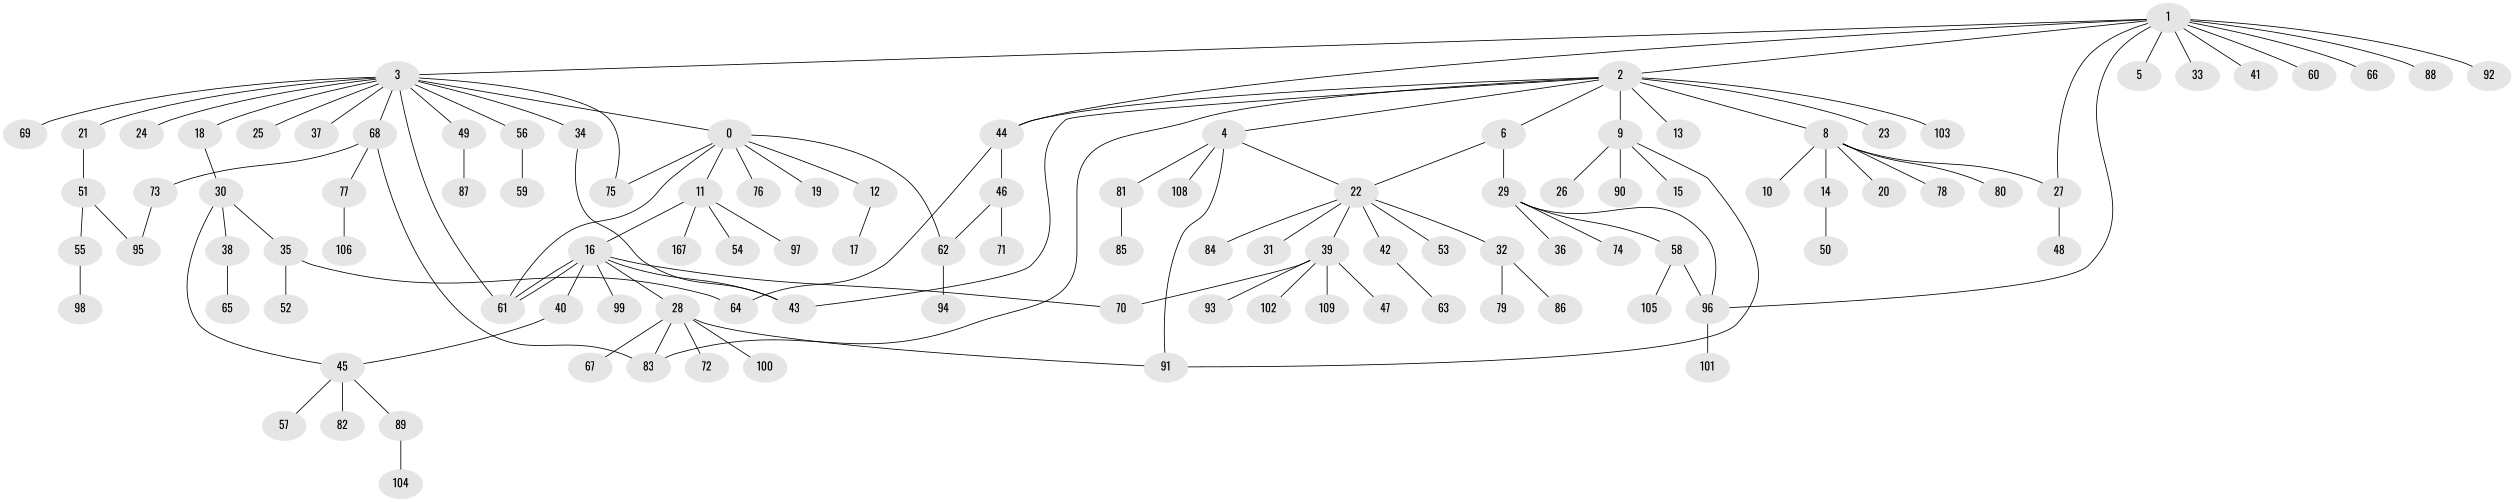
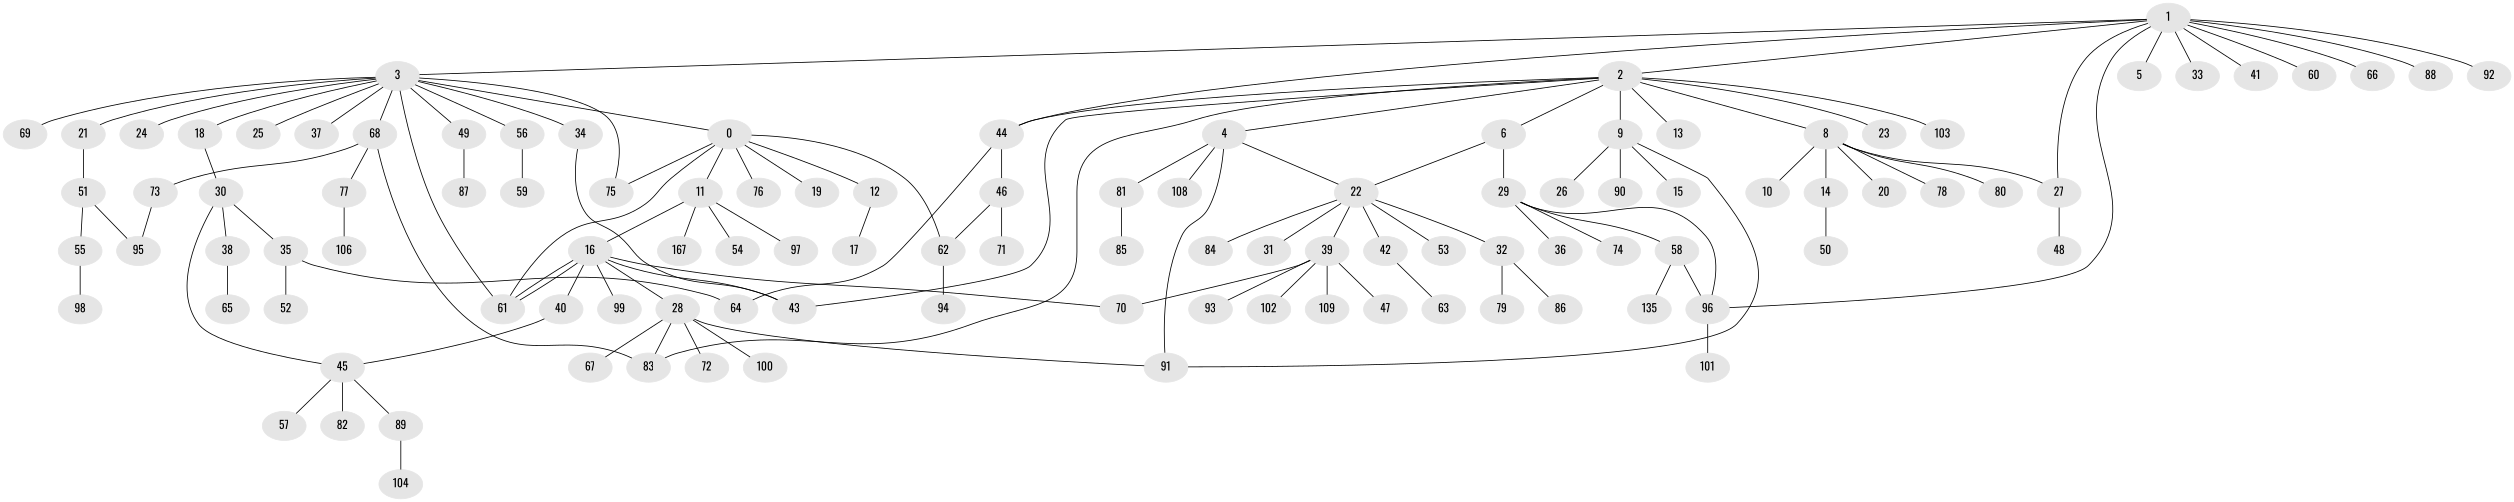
node "105": label "105" -> "135"
